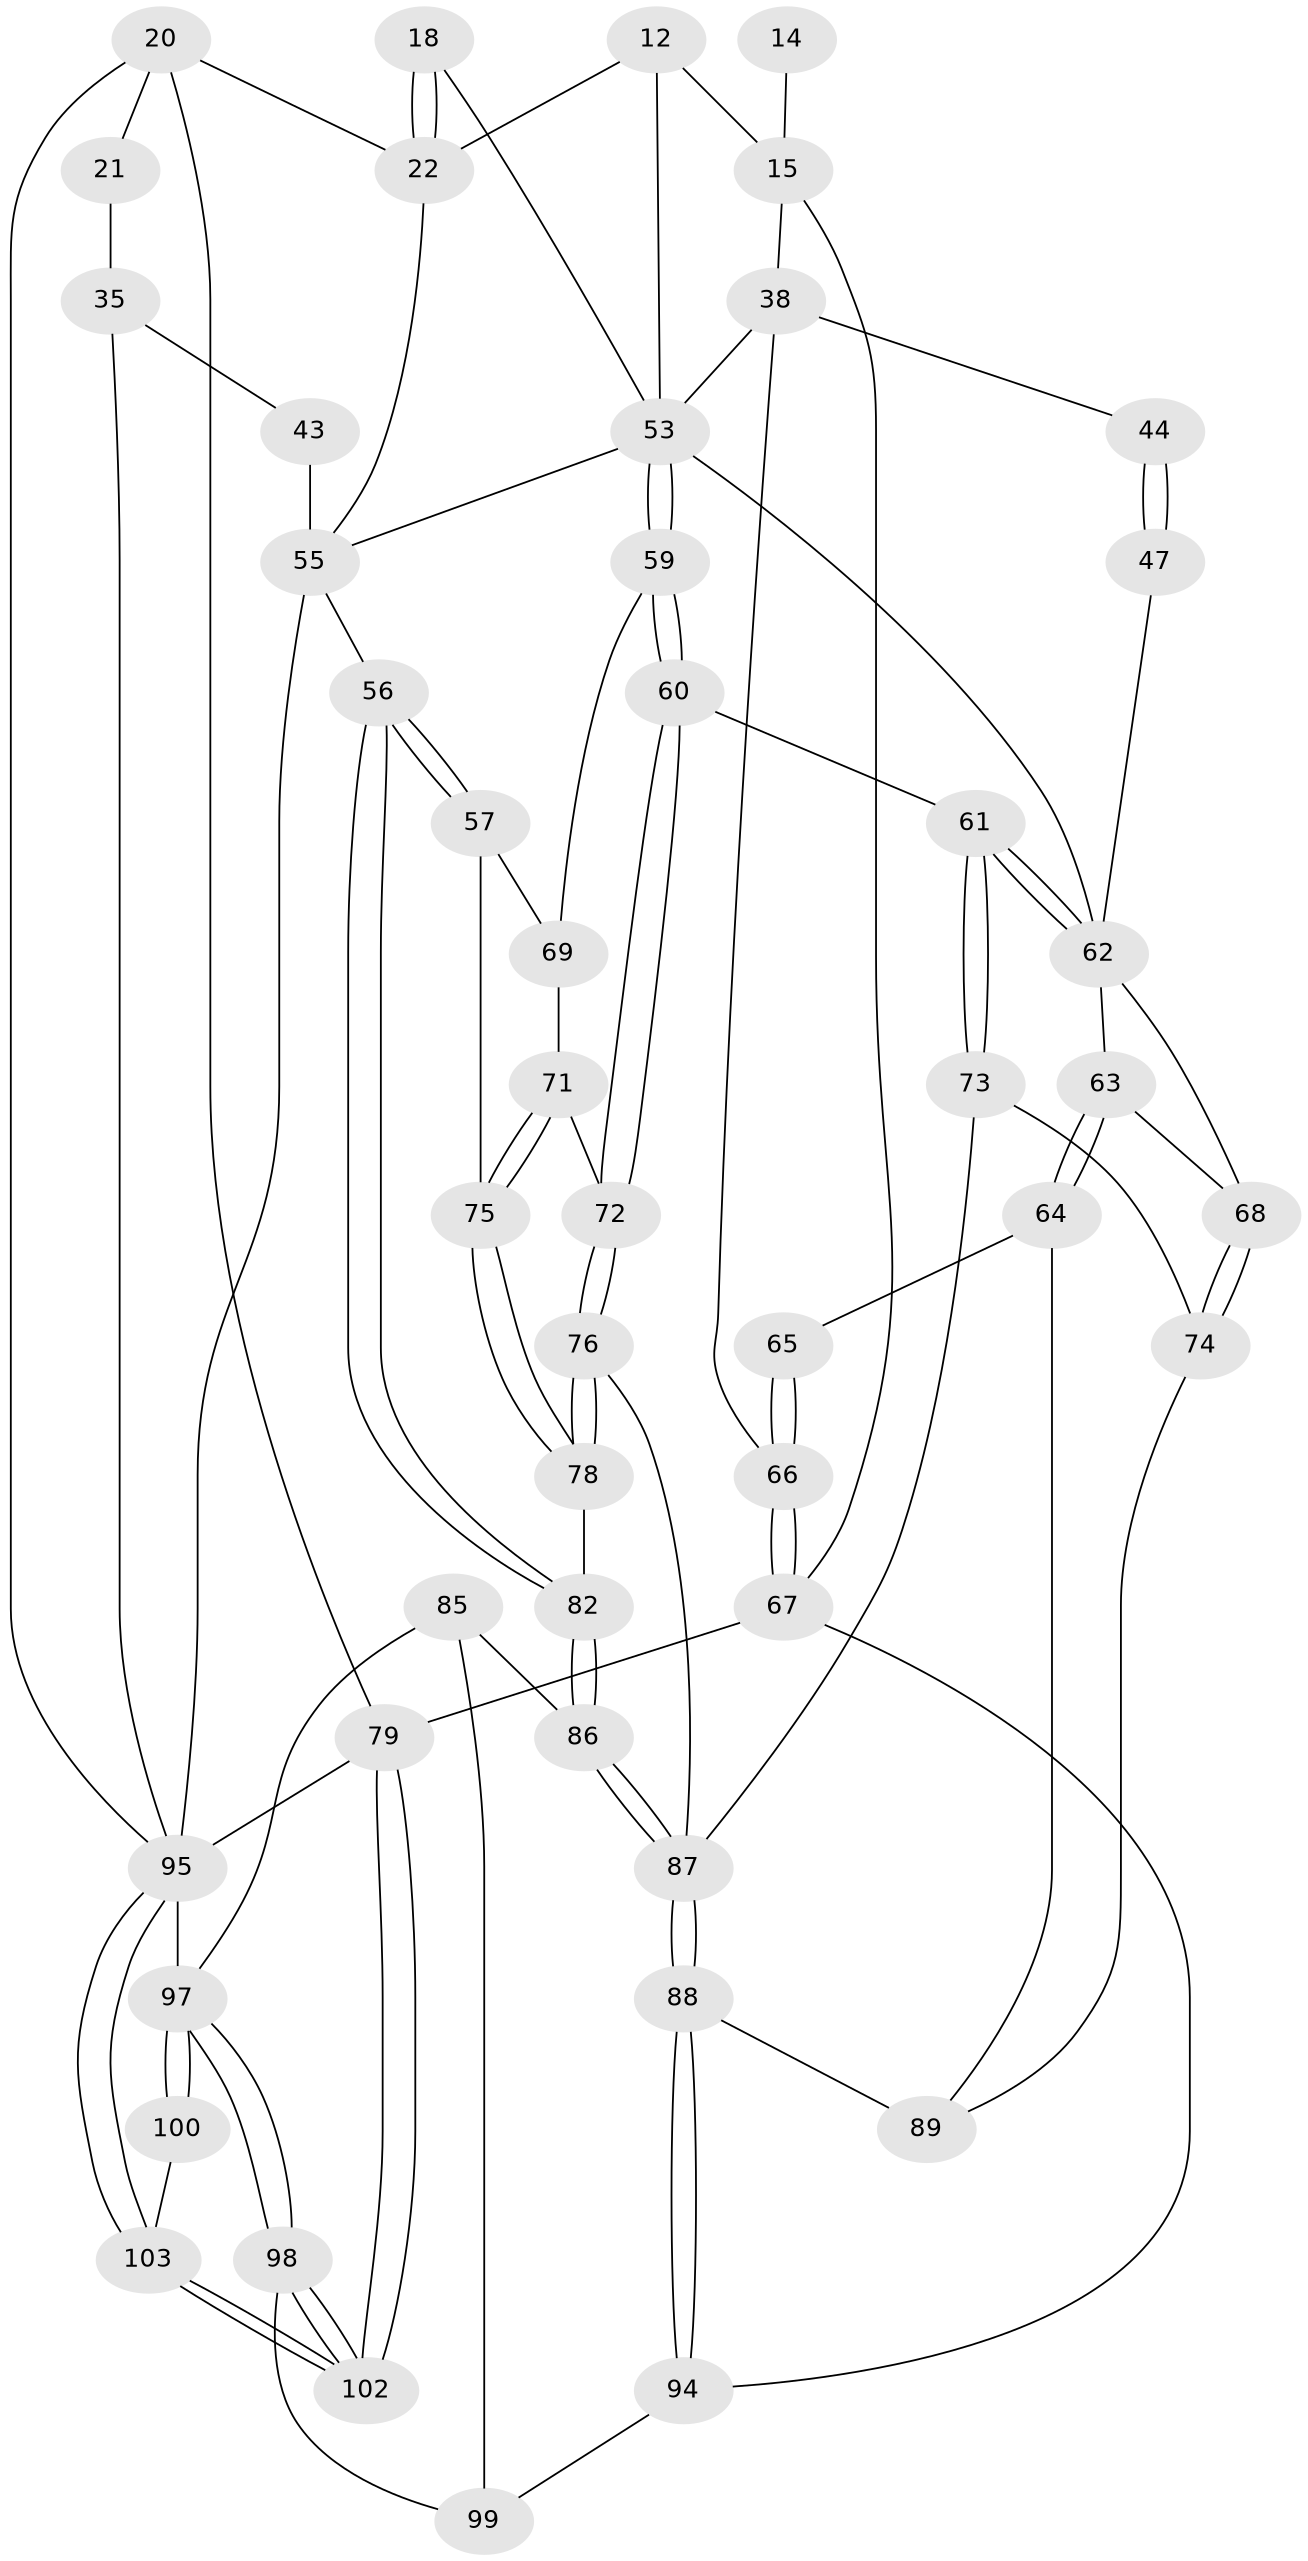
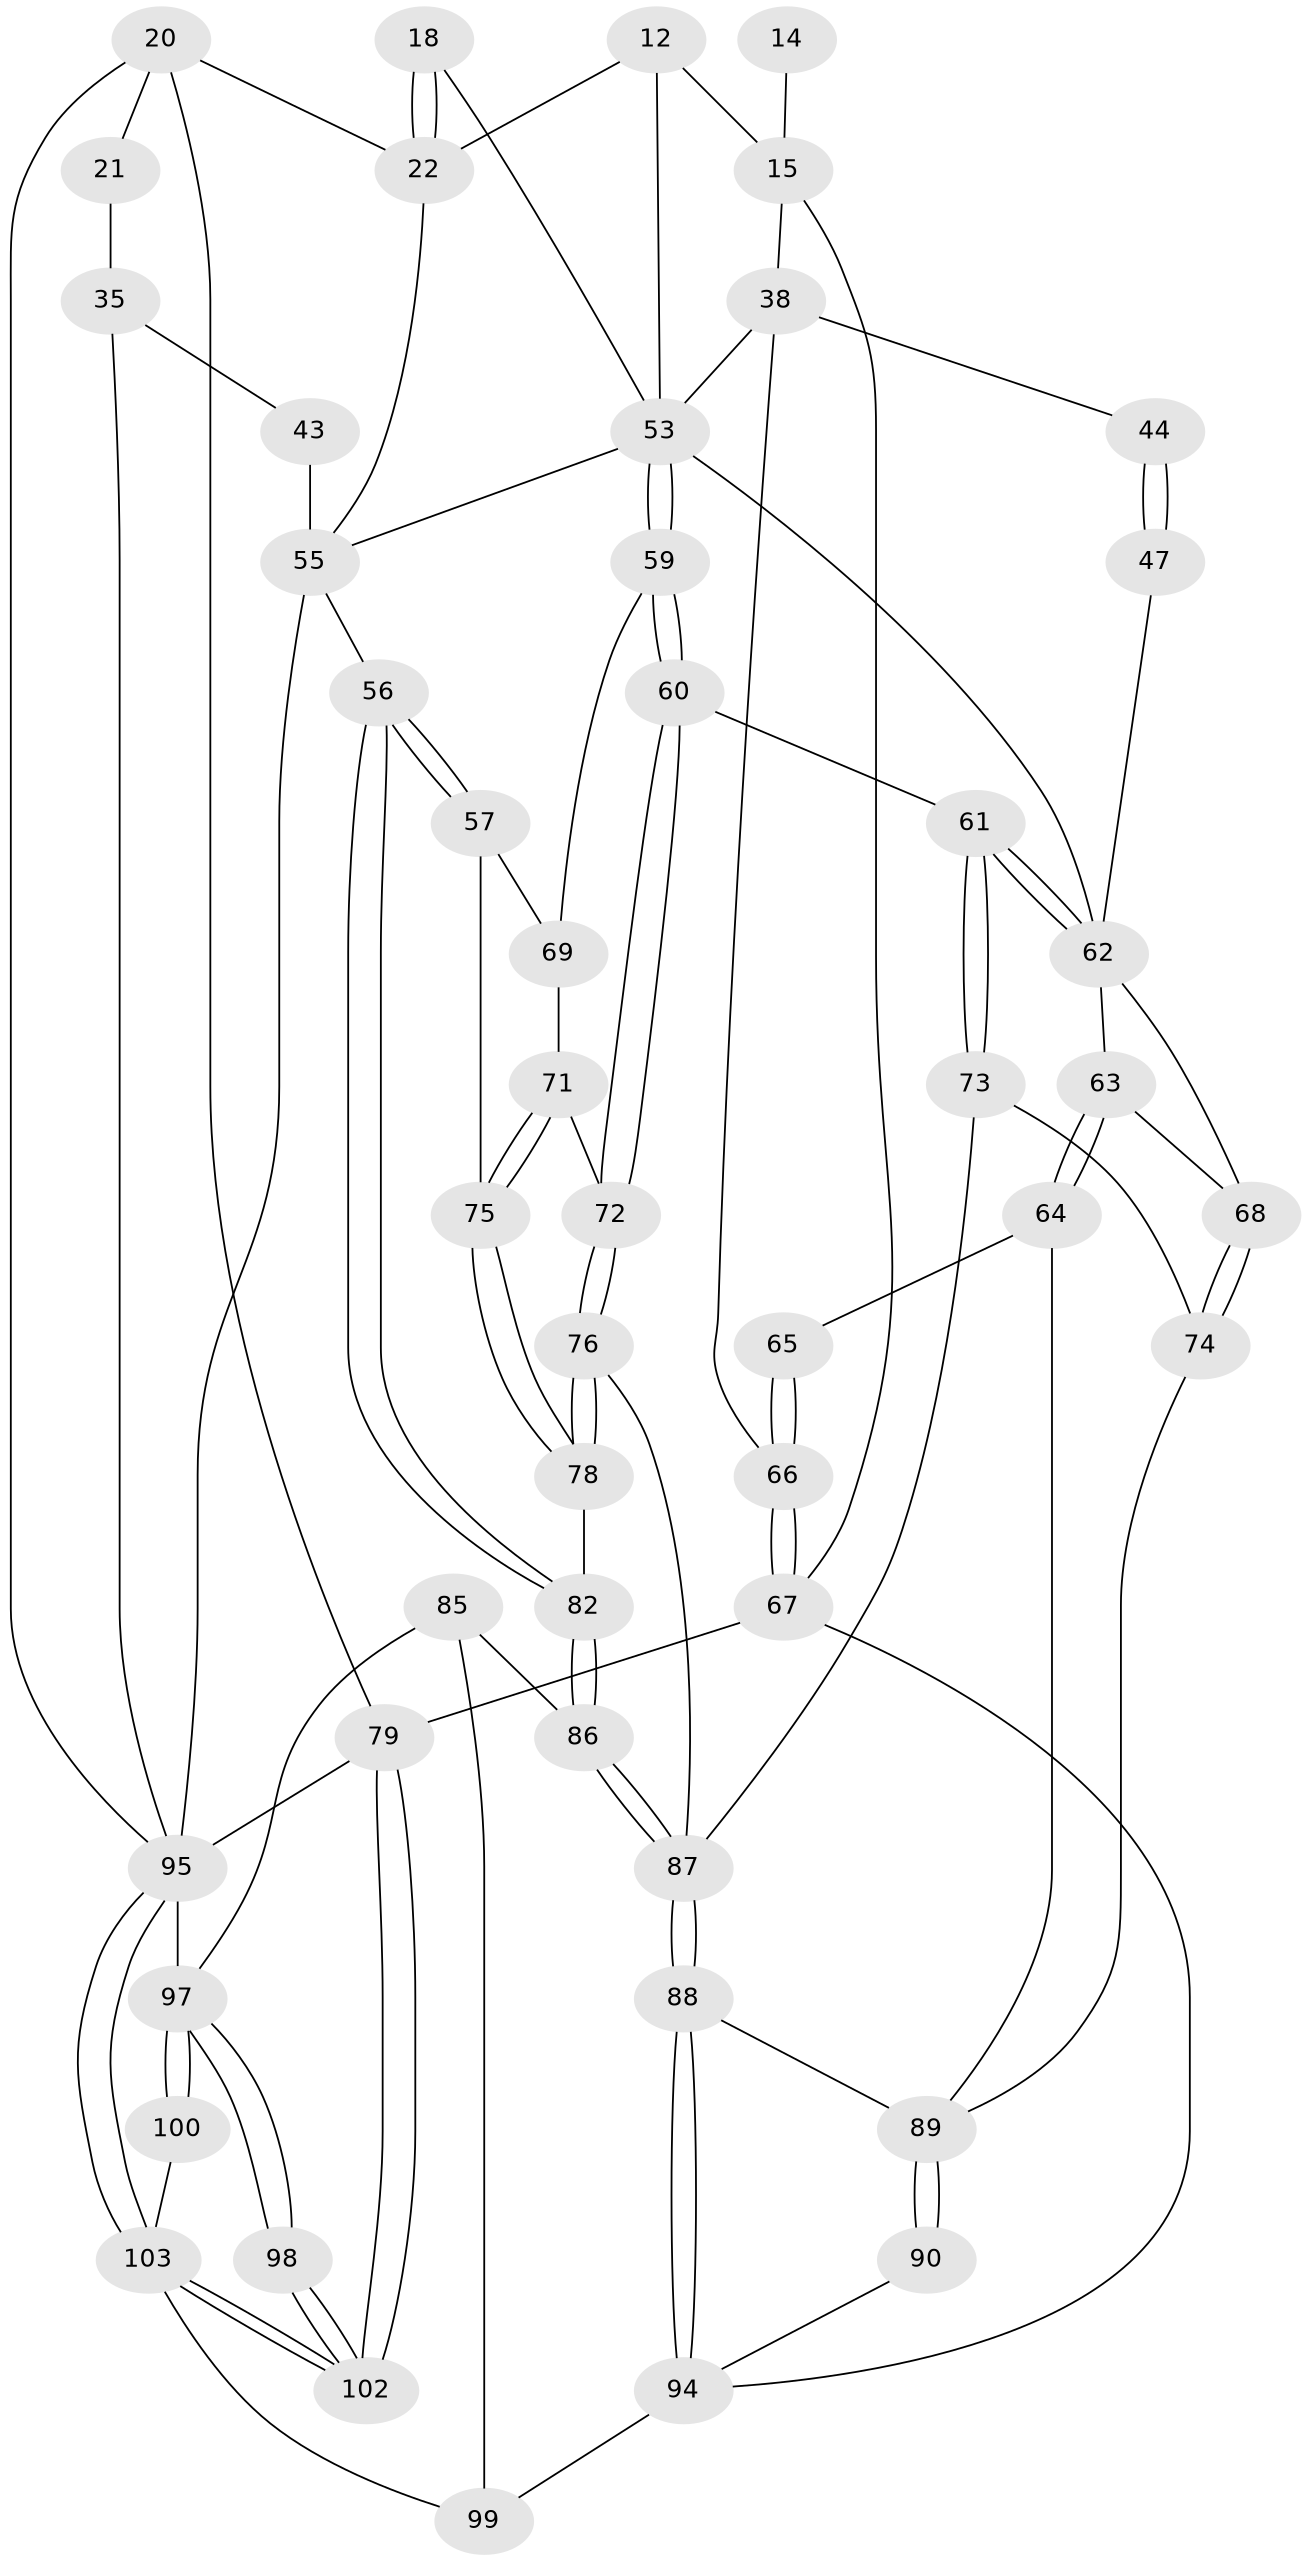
node "90": added
edge "98" -- "99": now "103" -- "99"
